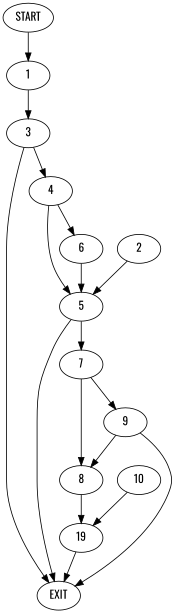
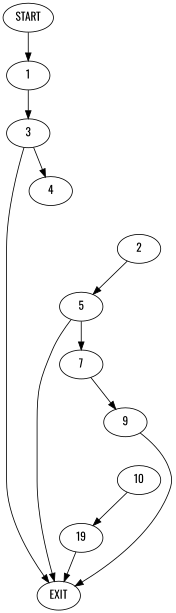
edge "4" -> "5": removed
node "6": removed
node "8": removed
